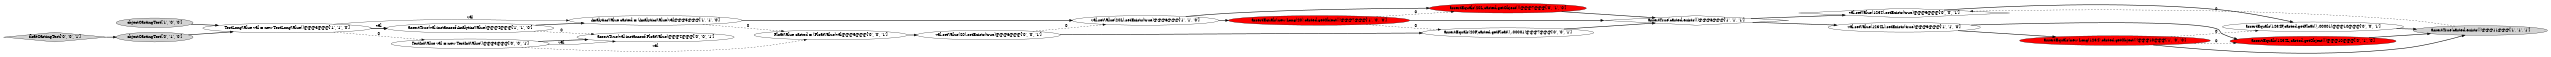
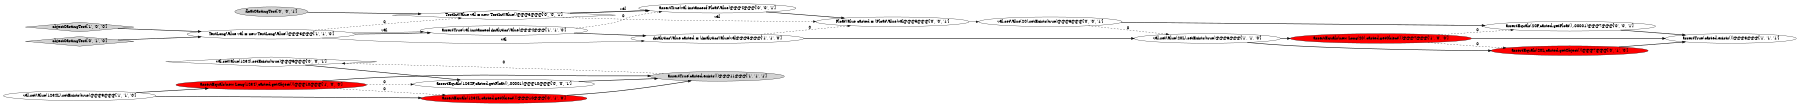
edge "assertTrue(val instanceof FloatValue)@@@4@@@['0', '0', '1']" -> "FloatValue casted = (FloatValue)val@@@5@@@['0', '0', '1']": added
edge "assertTrue(casted.exists())@@@8@@@['1', '1', '1']" -> "val.setValue(1234).setExists(true)@@@9@@@['0', '0', '1']": removed
node "assertTrue(casted.exists())@@@8@@@['1', '1', '1']": shape diamond -> ellipse
node "objectCastingTest['1', '0', '0']": shape ellipse -> diamond
edge "assertTrue(casted.exists())@@@8@@@['1', '1', '1']" -> "val.setValue(1234L).setExists(true)@@@9@@@['1', '1', '0']": removed
edge "FloatValue casted = (FloatValue)val@@@5@@@['0', '0', '1']" -> "val.setValue(20).setExists(true)@@@6@@@['0', '0', '1']": style bold -> solid
node "floatCastingTest['0', '0', '1']": shape diamond -> ellipse
edge "floatCastingTest['0', '0', '1']" -> "objectCastingTest['0', '1', '0']": now "floatCastingTest['0', '0', '1']" -> "TestIntValue val = new TestIntValue()@@@3@@@['0', '0', '1']"
node "objectCastingTest['0', '1', '0']": shape ellipse -> diamond
node "TestIntValue val = new TestIntValue()@@@3@@@['0', '0', '1']": shape ellipse -> diamond
